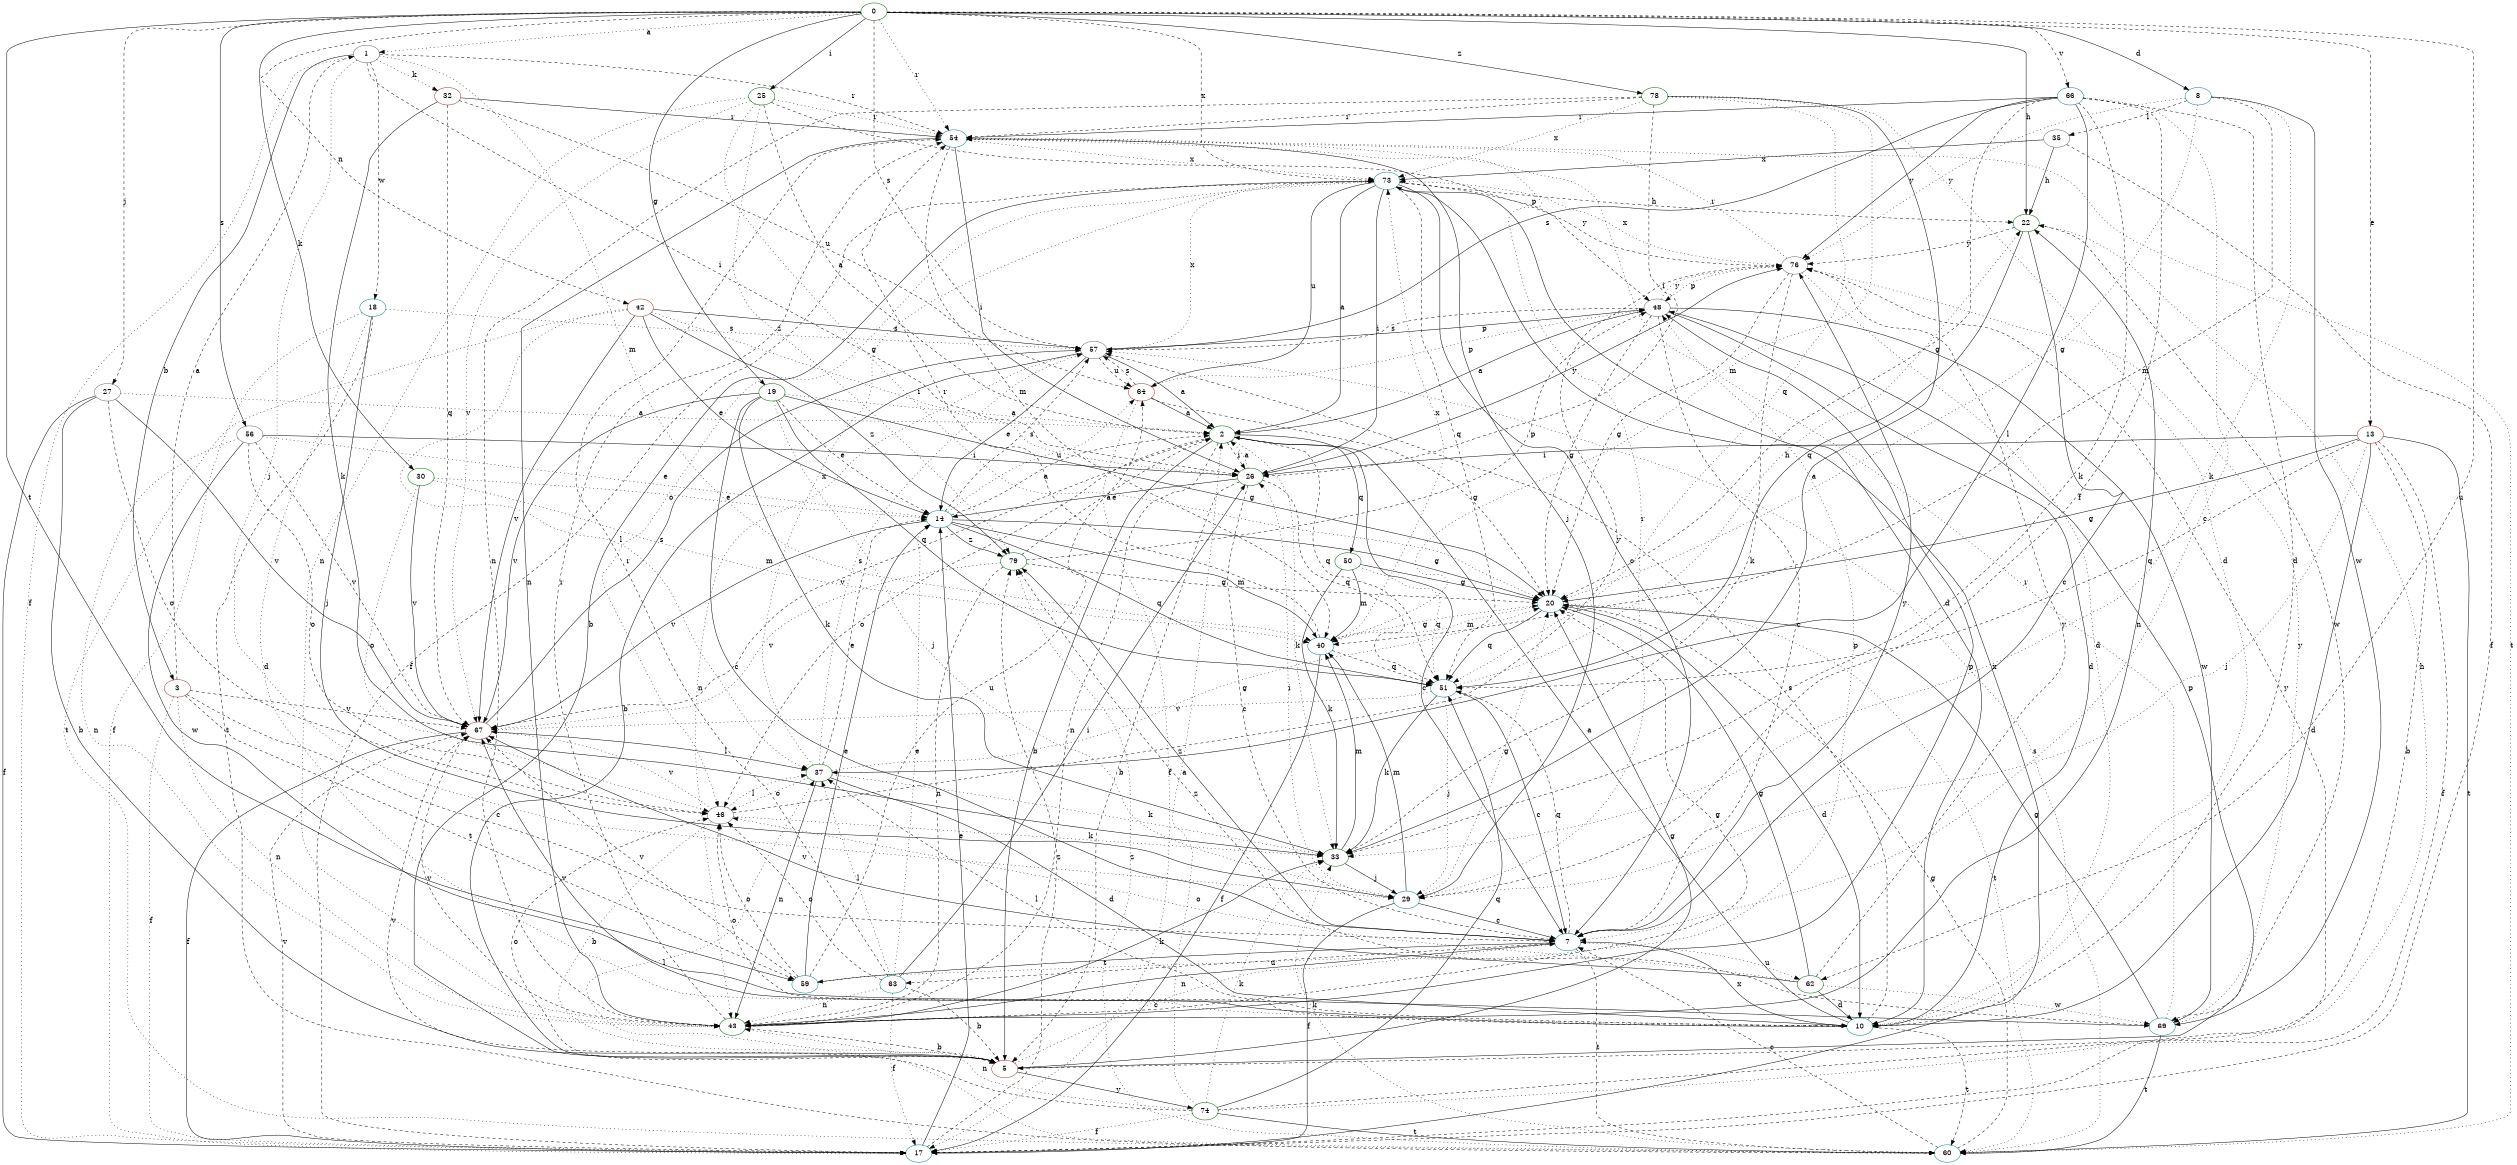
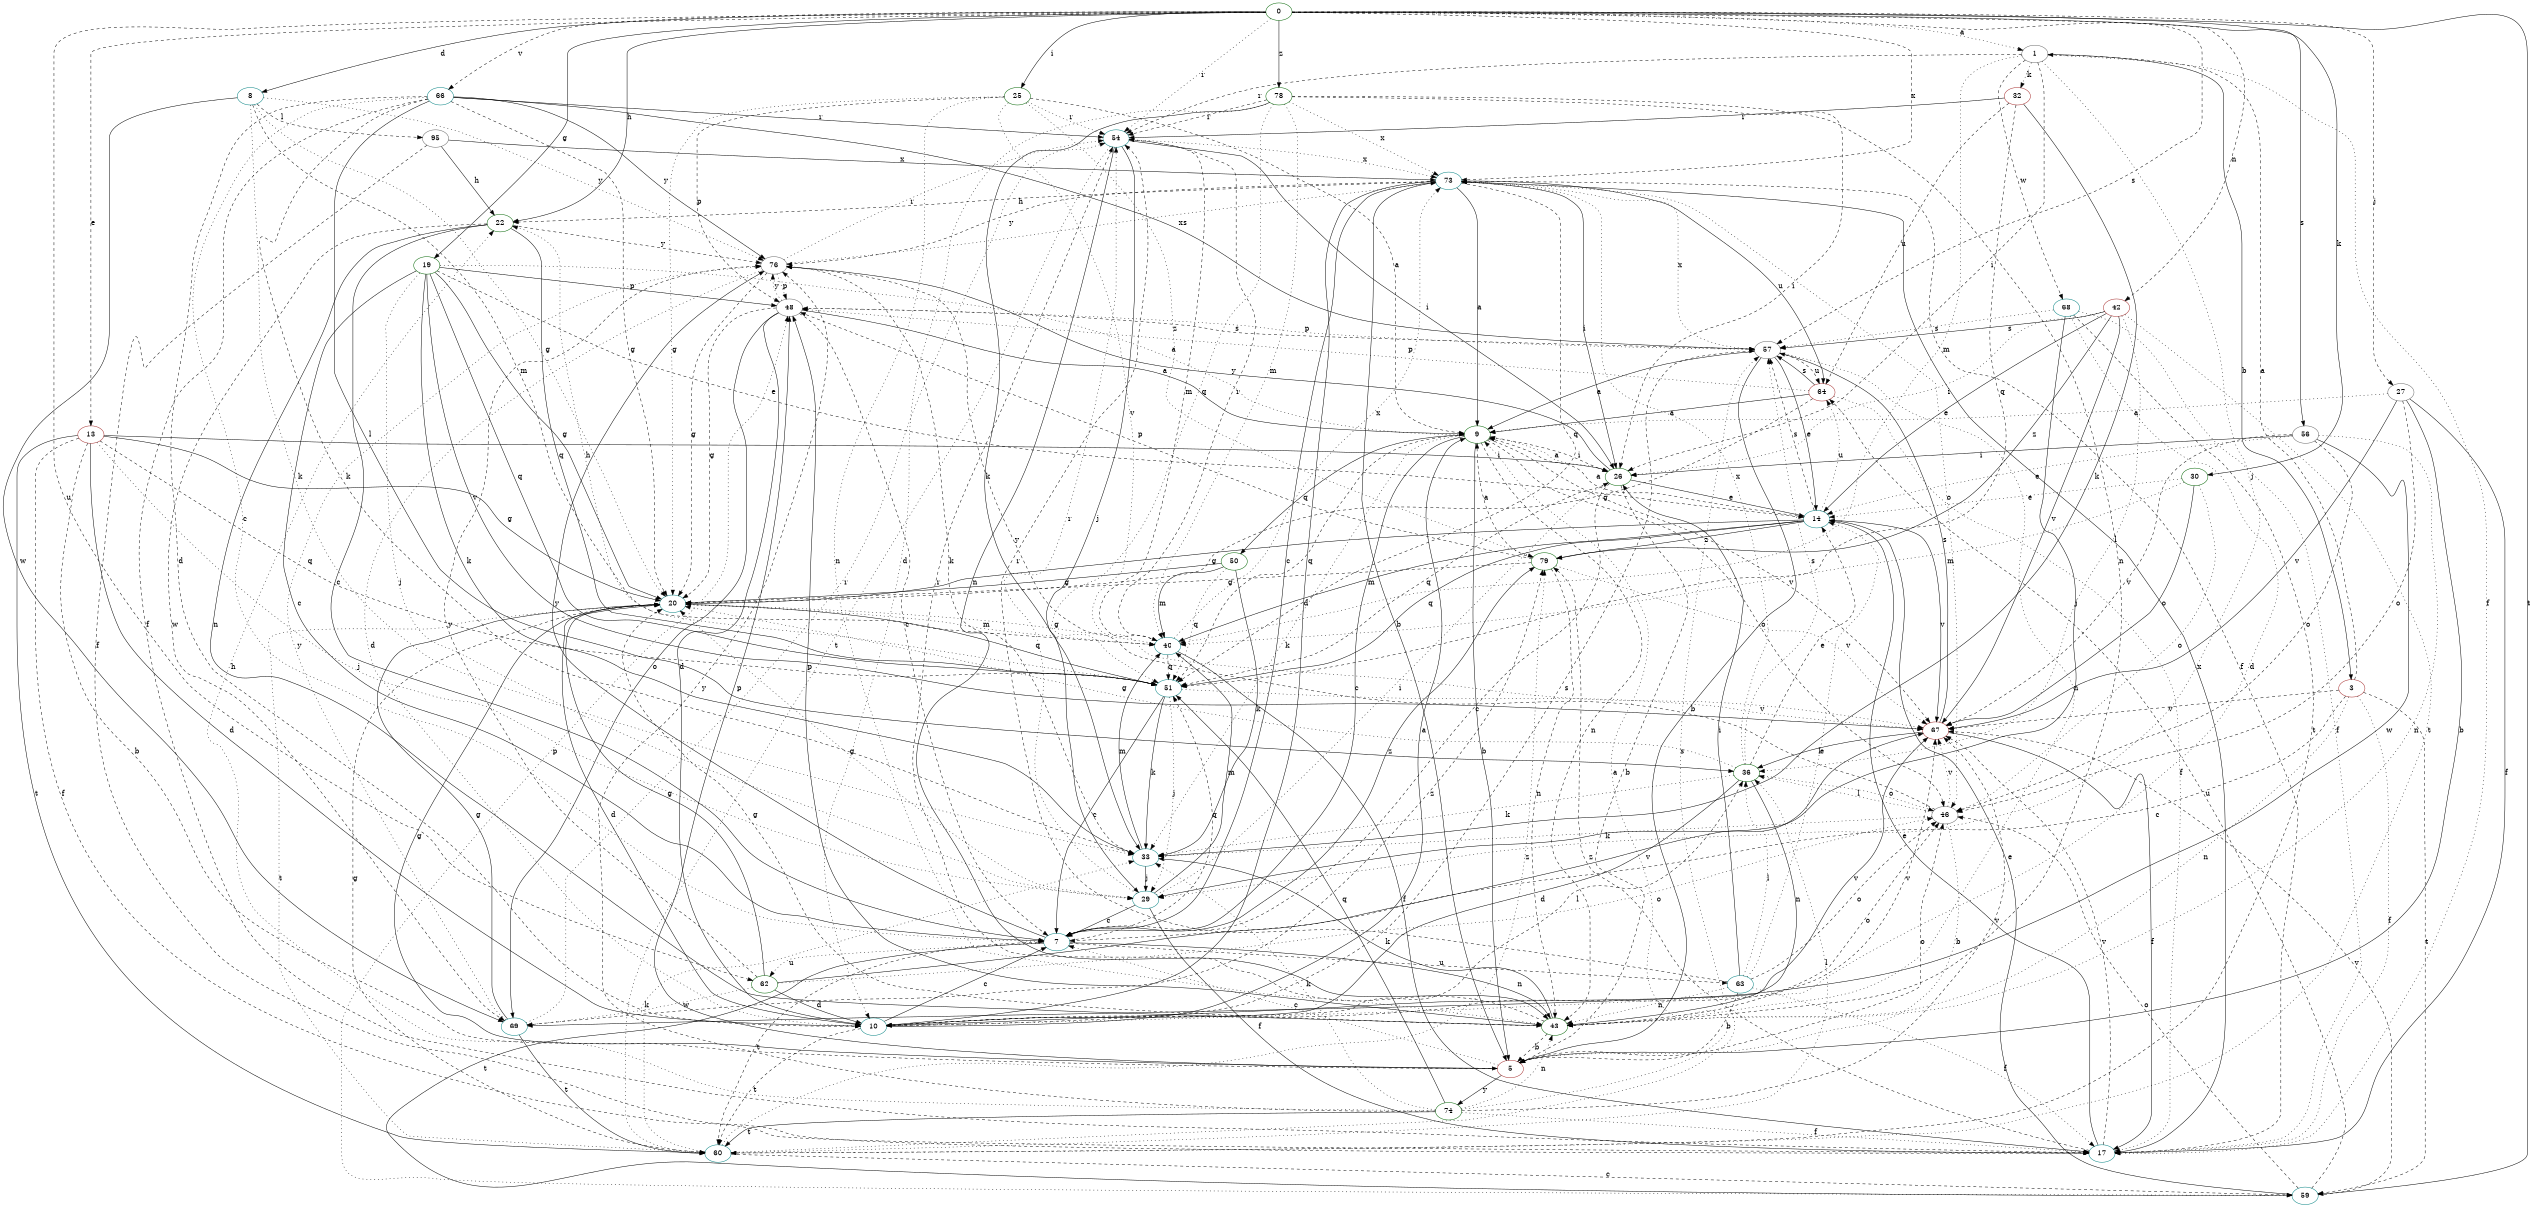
node "35": label "35" -> "95"
edge "19" -> "48": added, label "p"
node "18": label "18" -> "68"
edge "57" -> "48": style solid -> dotted
edge "64" -> "57": style dashed -> solid
edge "32" -> "67": now "32" -> "51"
node "2": label "2" -> "9"
edge "78" -> "33": label "a" -> "k"
edge "66" -> "29": now "66" -> "17"
edge "30" -> "67": label "v" -> "o"
edge "76" -> "33": reversed
edge "48" -> "69": label "w" -> "o"
node "37": label "37" -> "36"
node "33": color darkgreen -> teal
edge "10" -> "7": label "x" -> "c"
edge "43" -> "22": reversed
edge "60" -> "7": now "60" -> "59"
